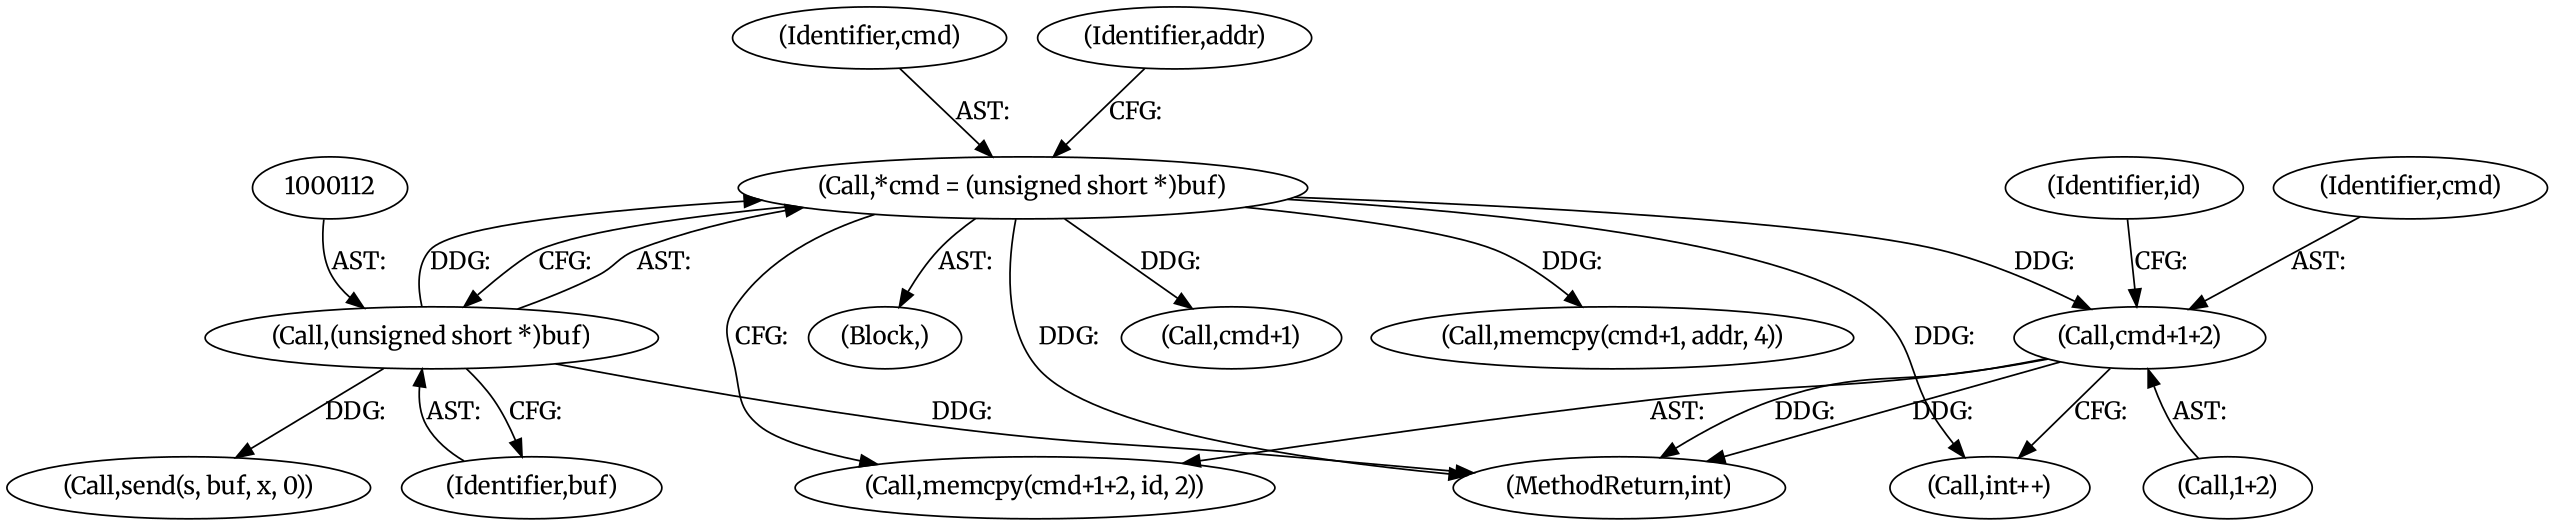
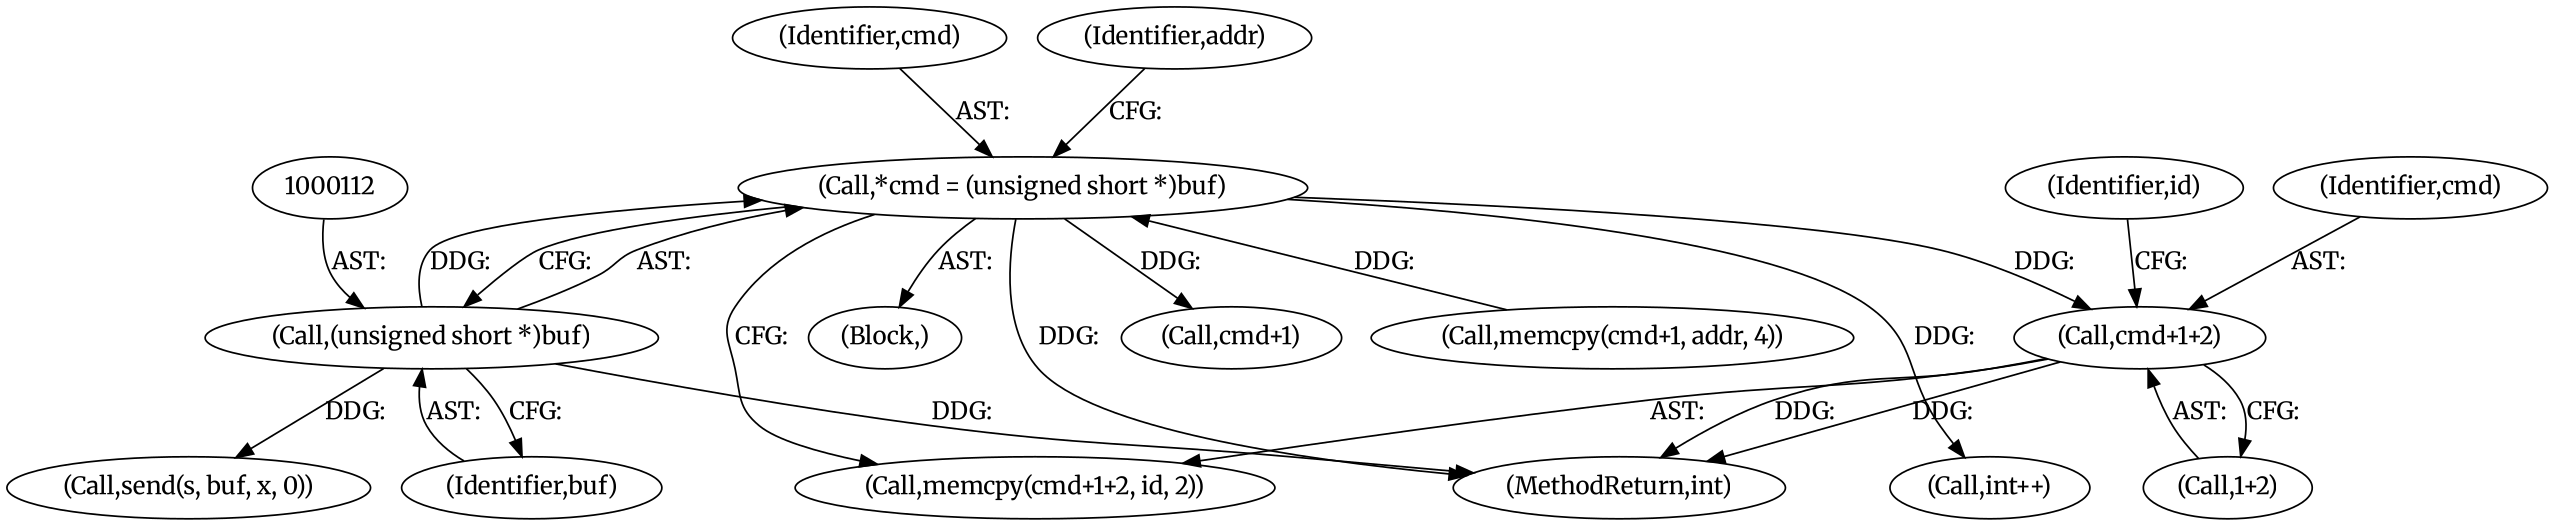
edge "(Call,*cmd = (unsigned short *)buf)" -> "(Call,memcpy(cmd+1, addr, 4))": reversed
edge "(Call,cmd+1+2)" -> "(Call,int++)": now "(Call,cmd+1+2)" -> "(Call,1+2)"
